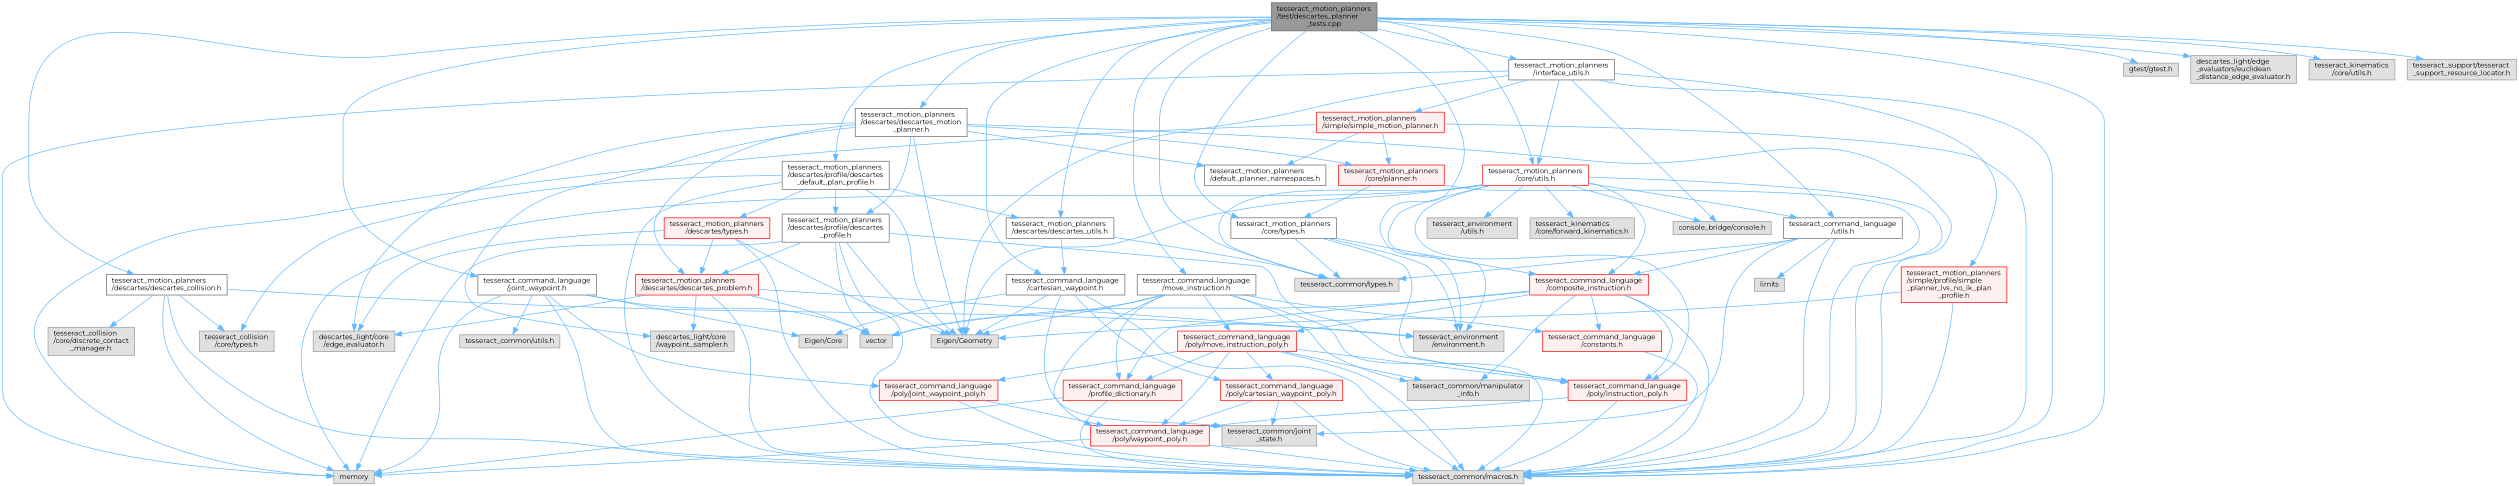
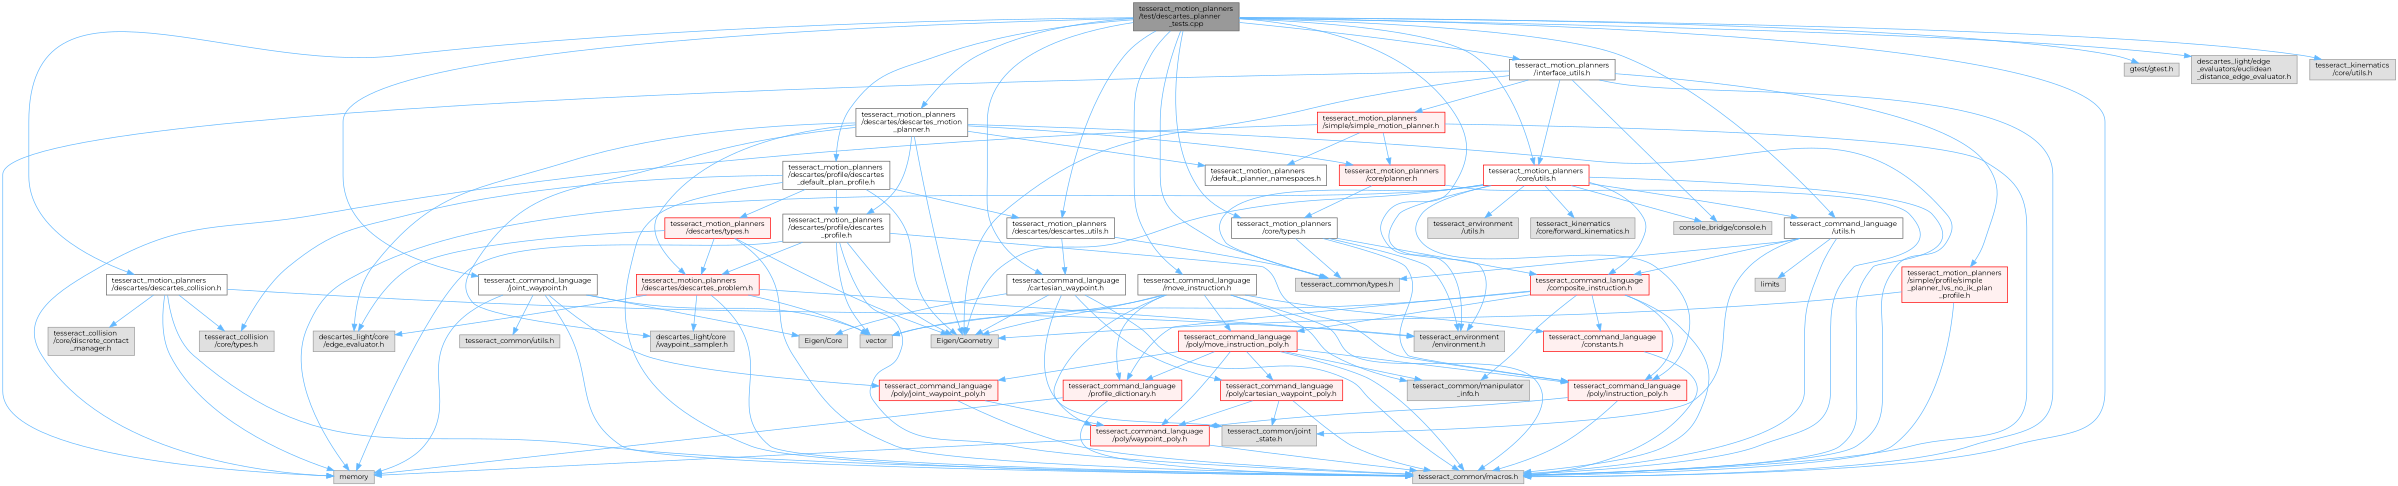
node "tesseract_support/tesseract _support_resource_locator.h": removed
